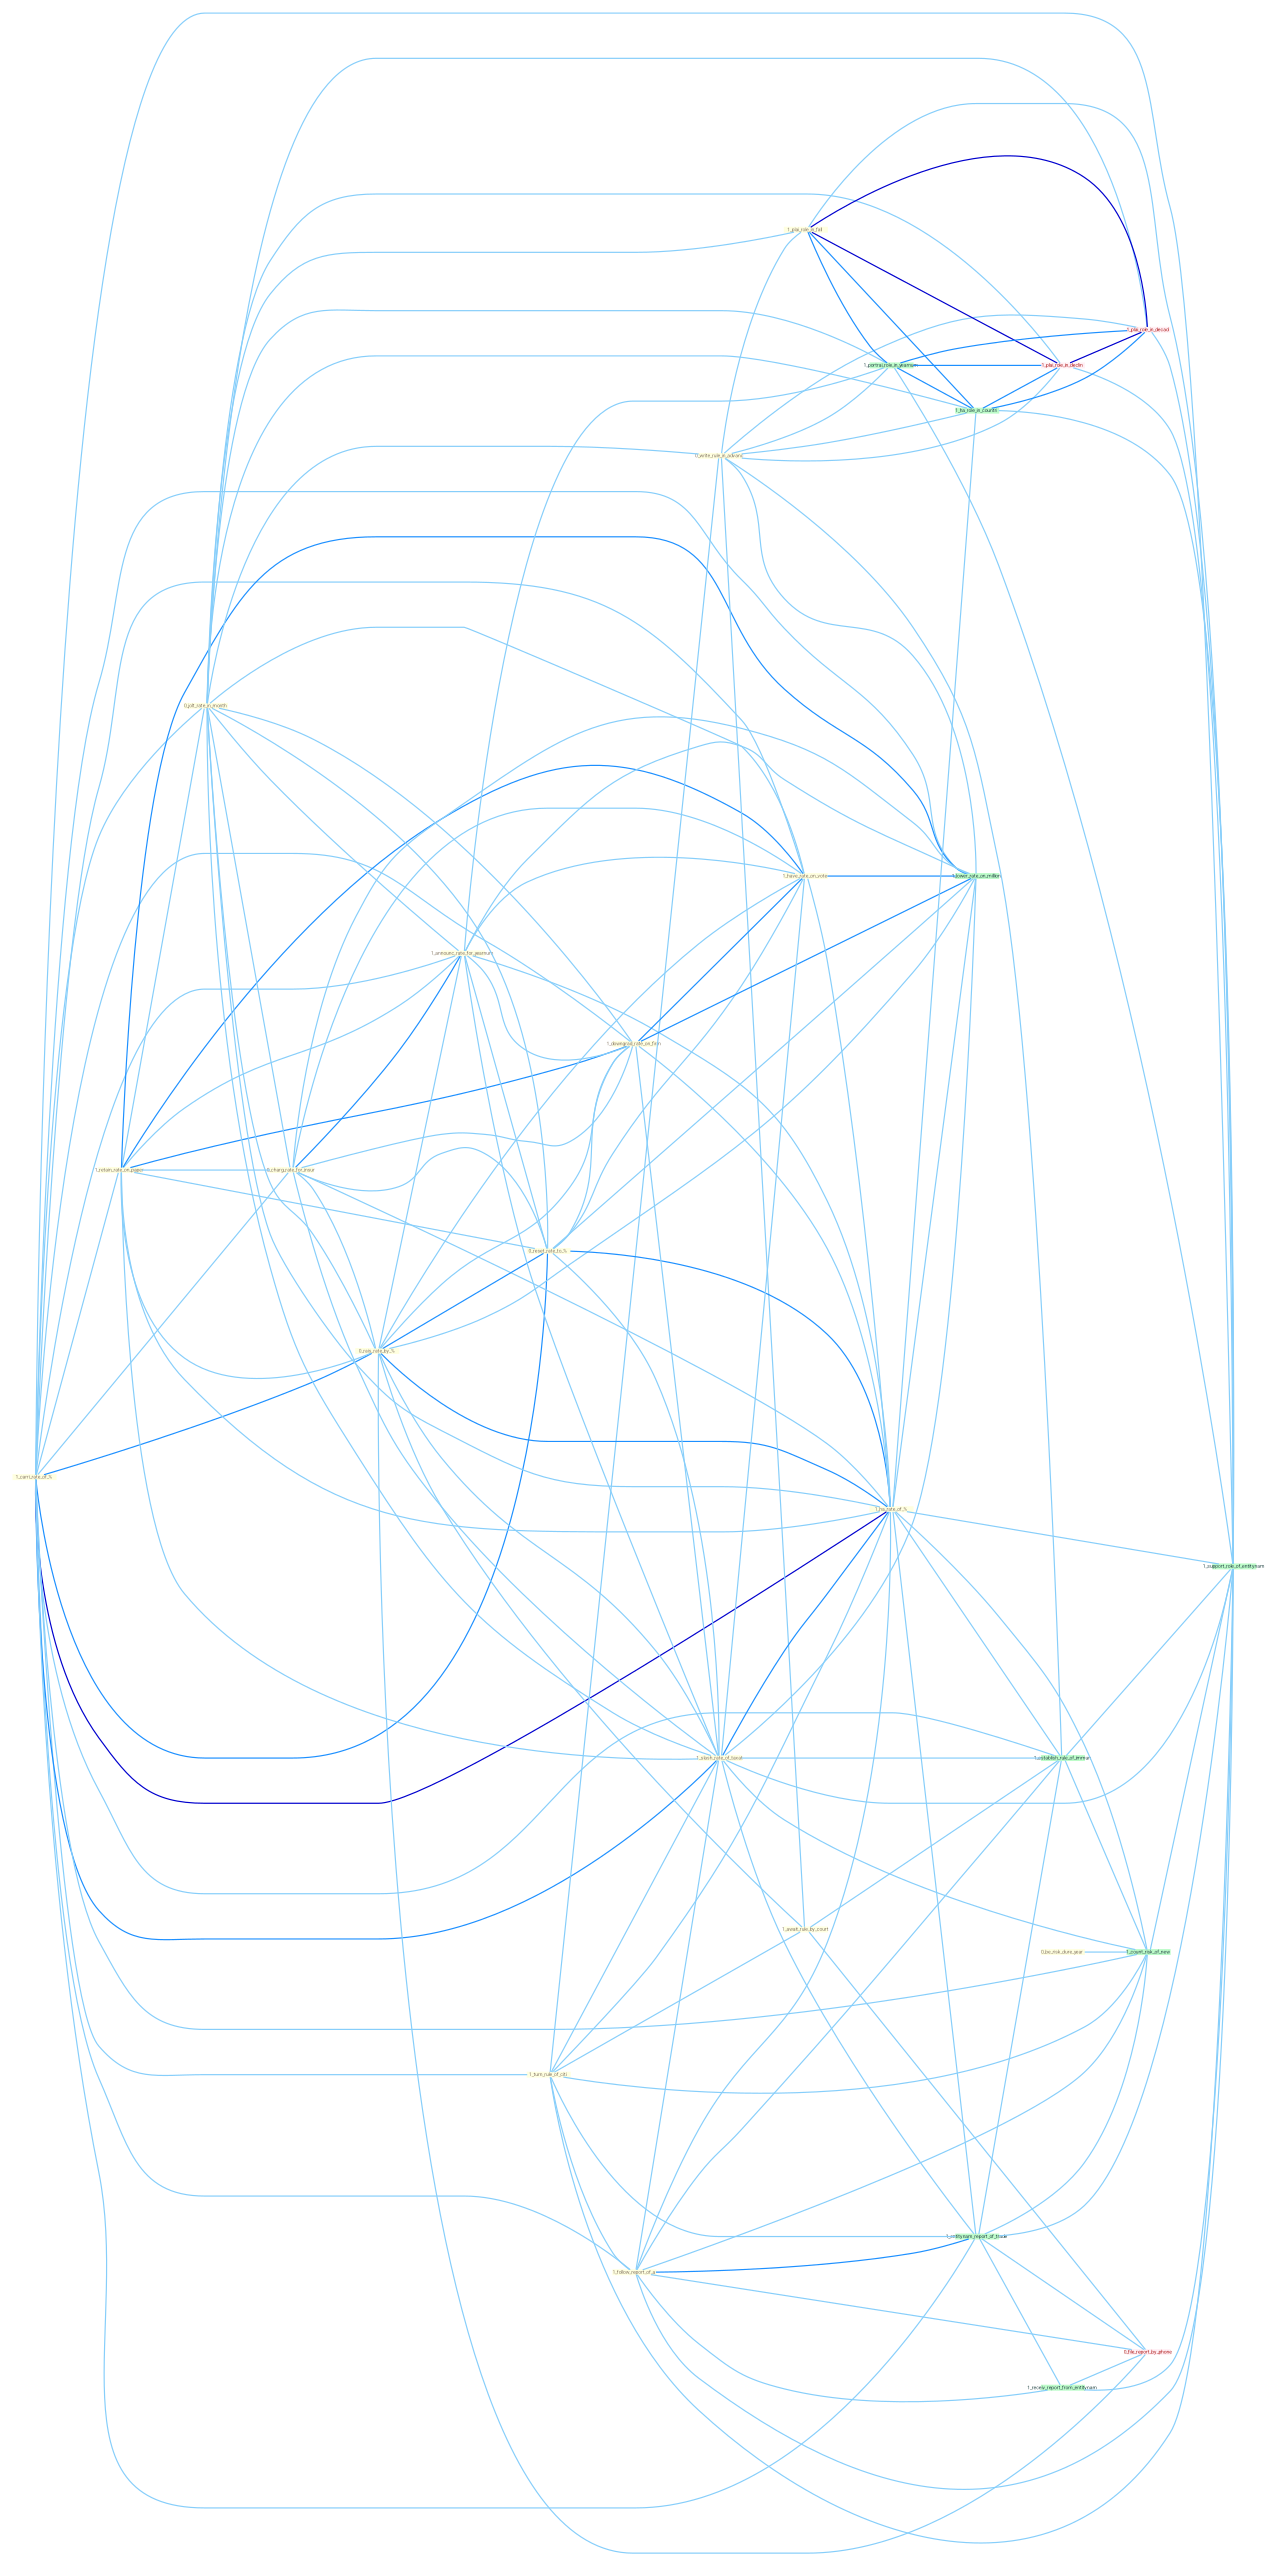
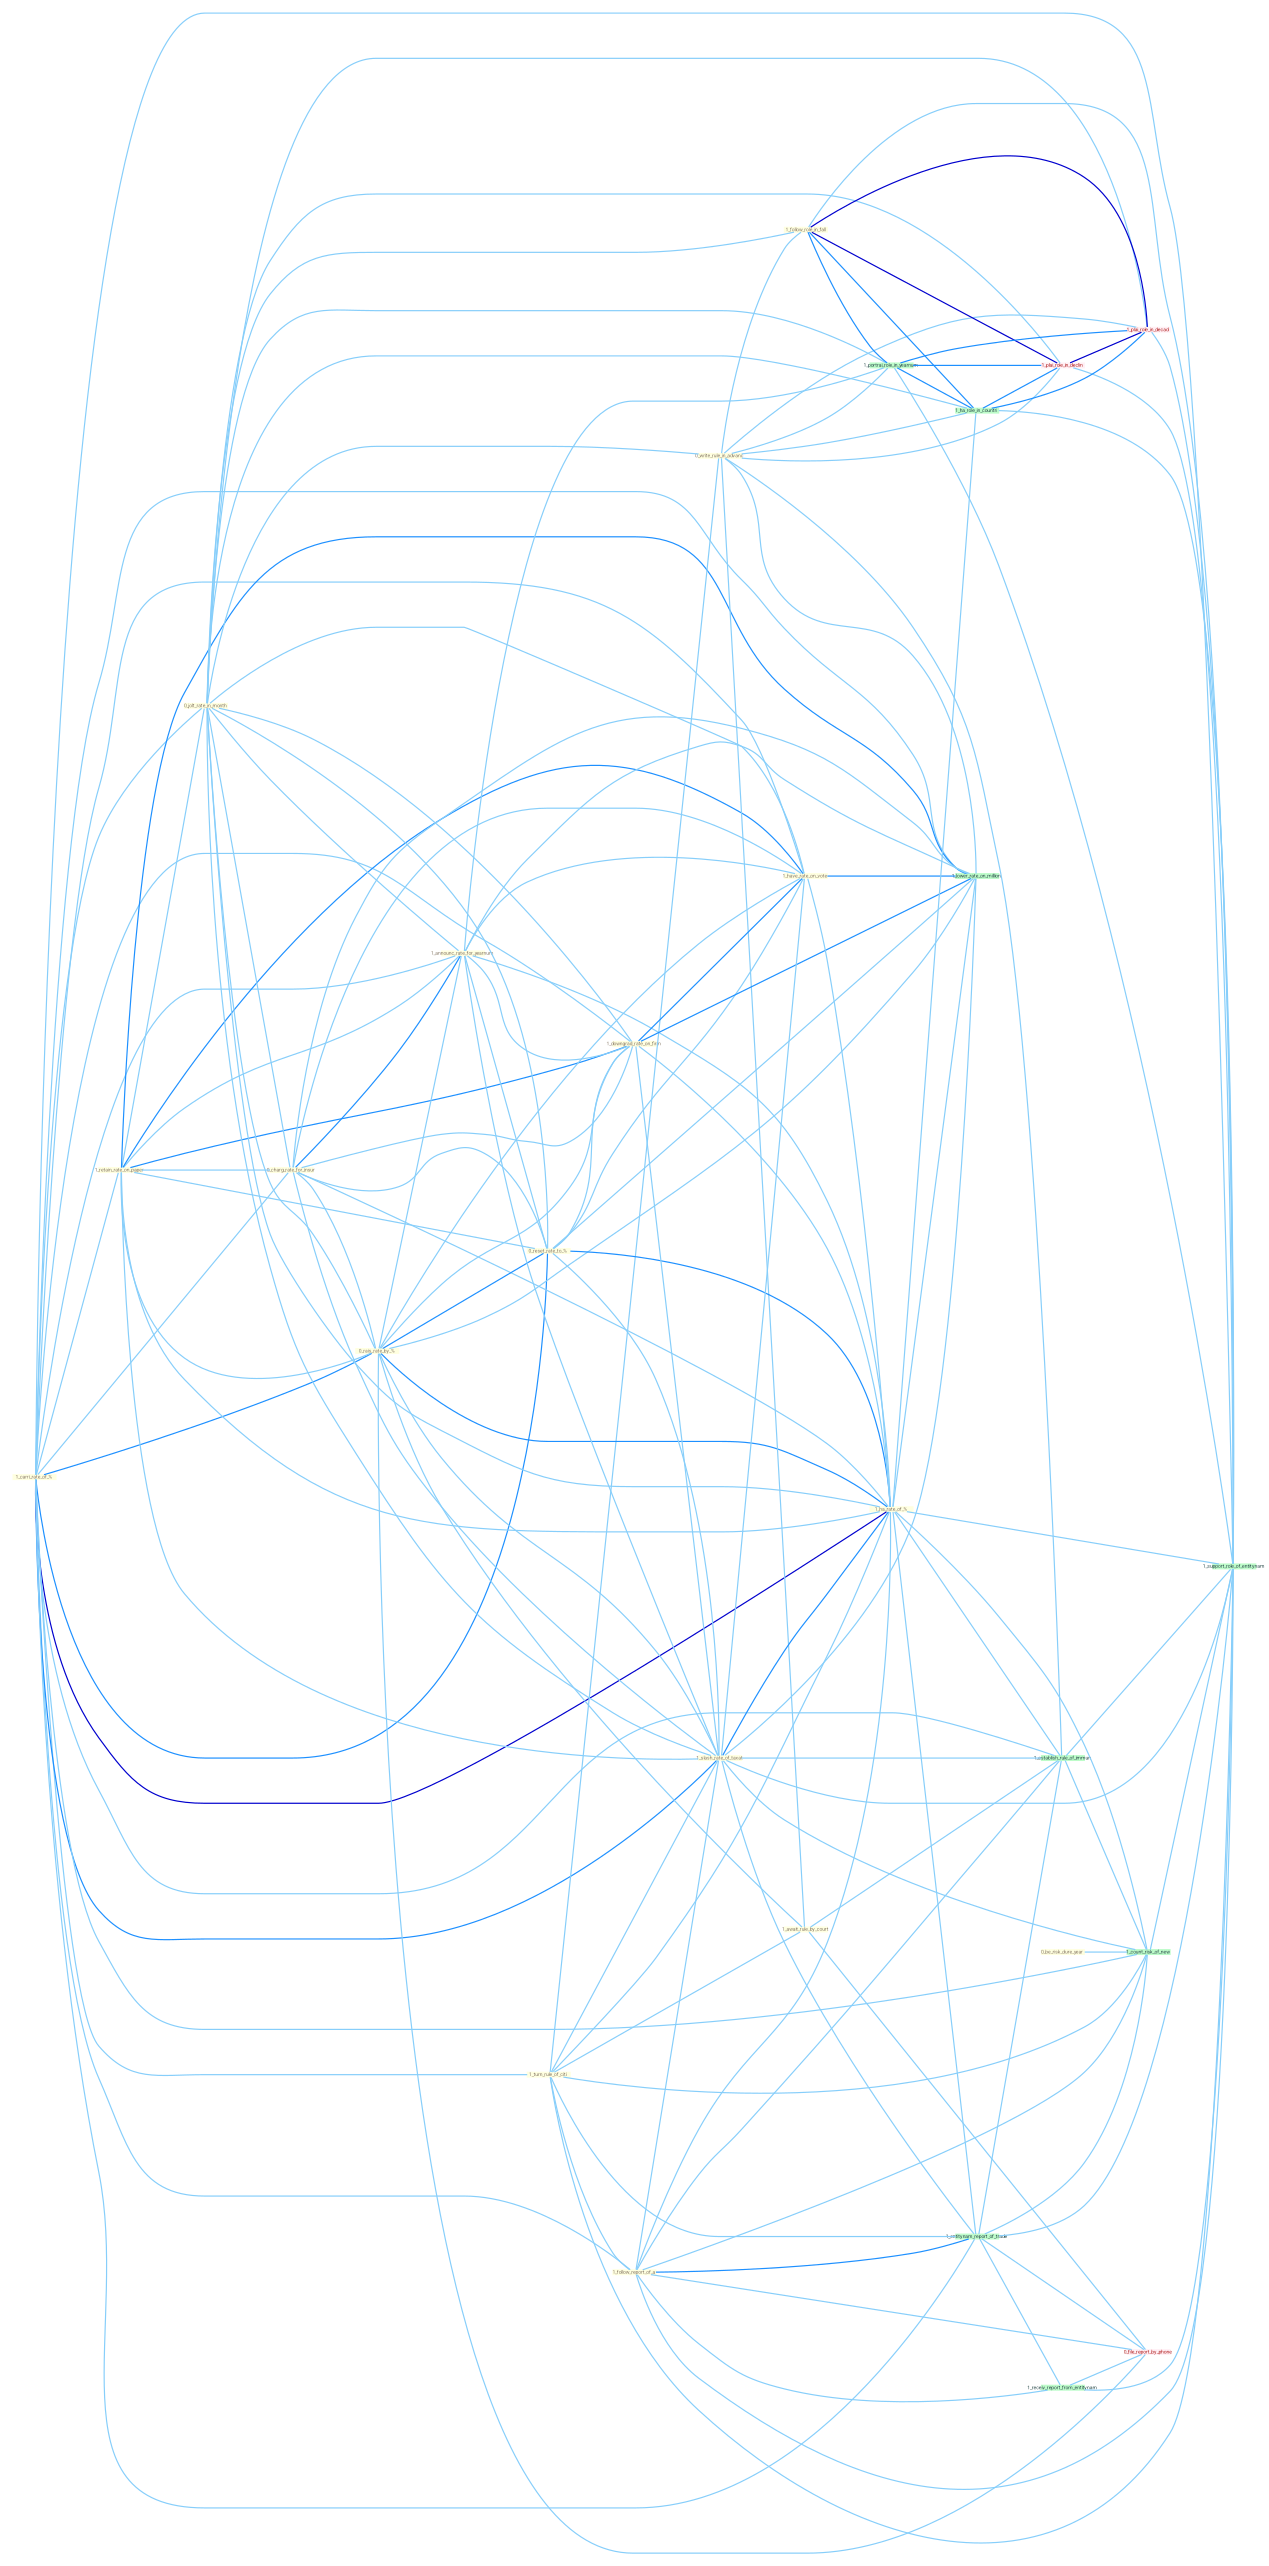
node "1_plai_role_in_fall": label "1_plai_role_in_fall" -> "1_follow_role_in_fall"
